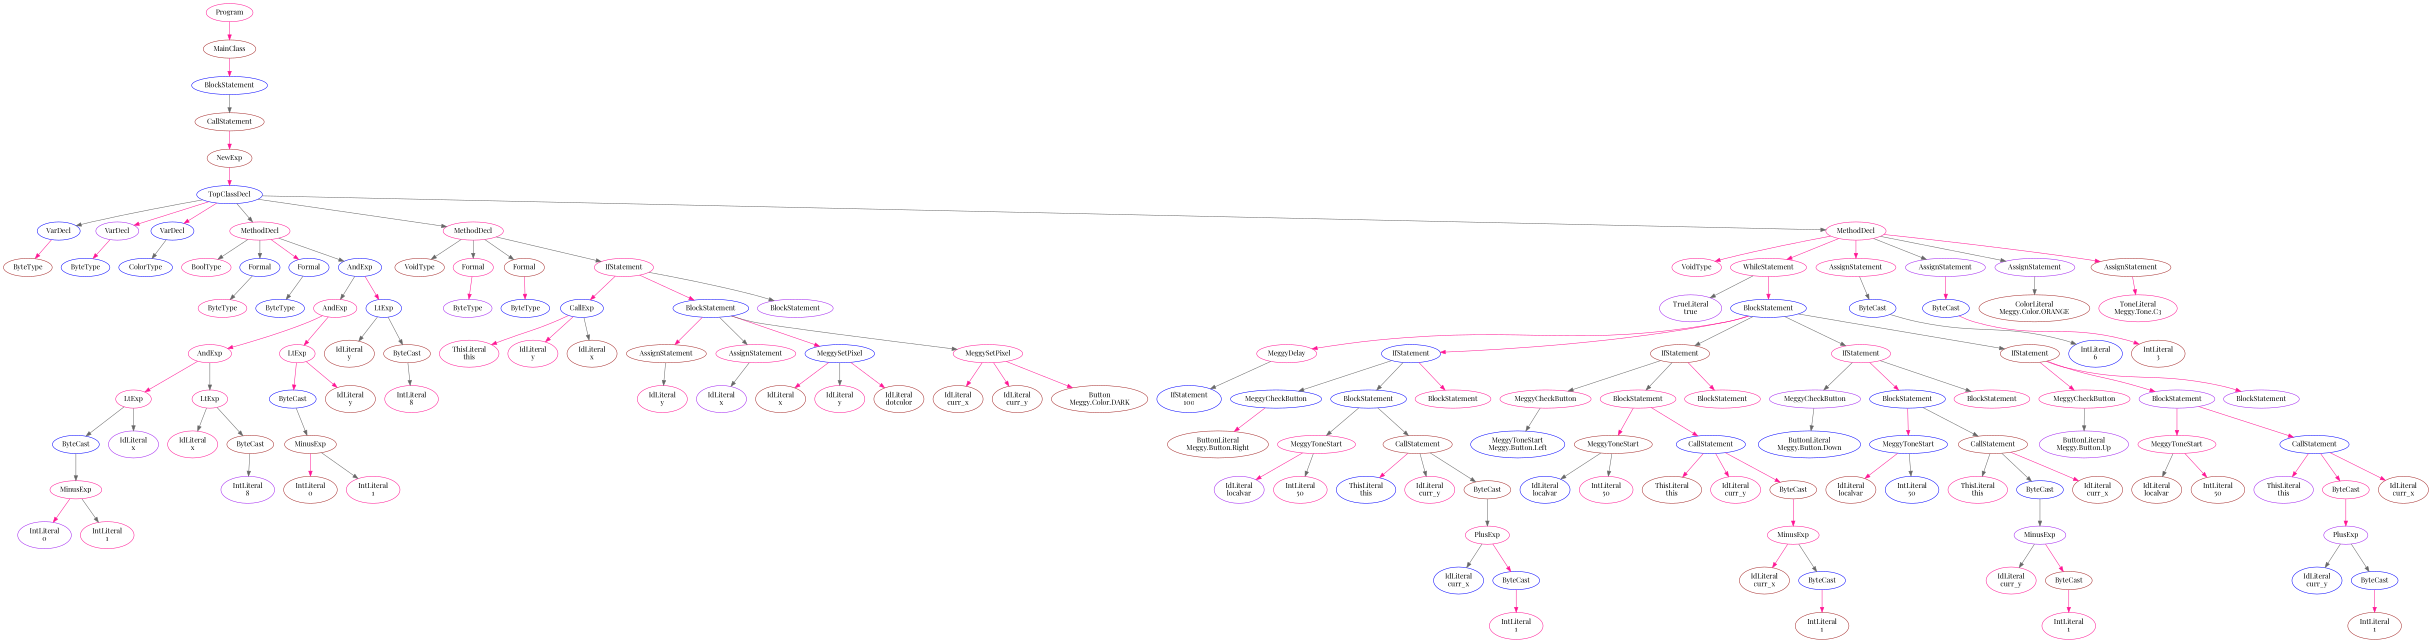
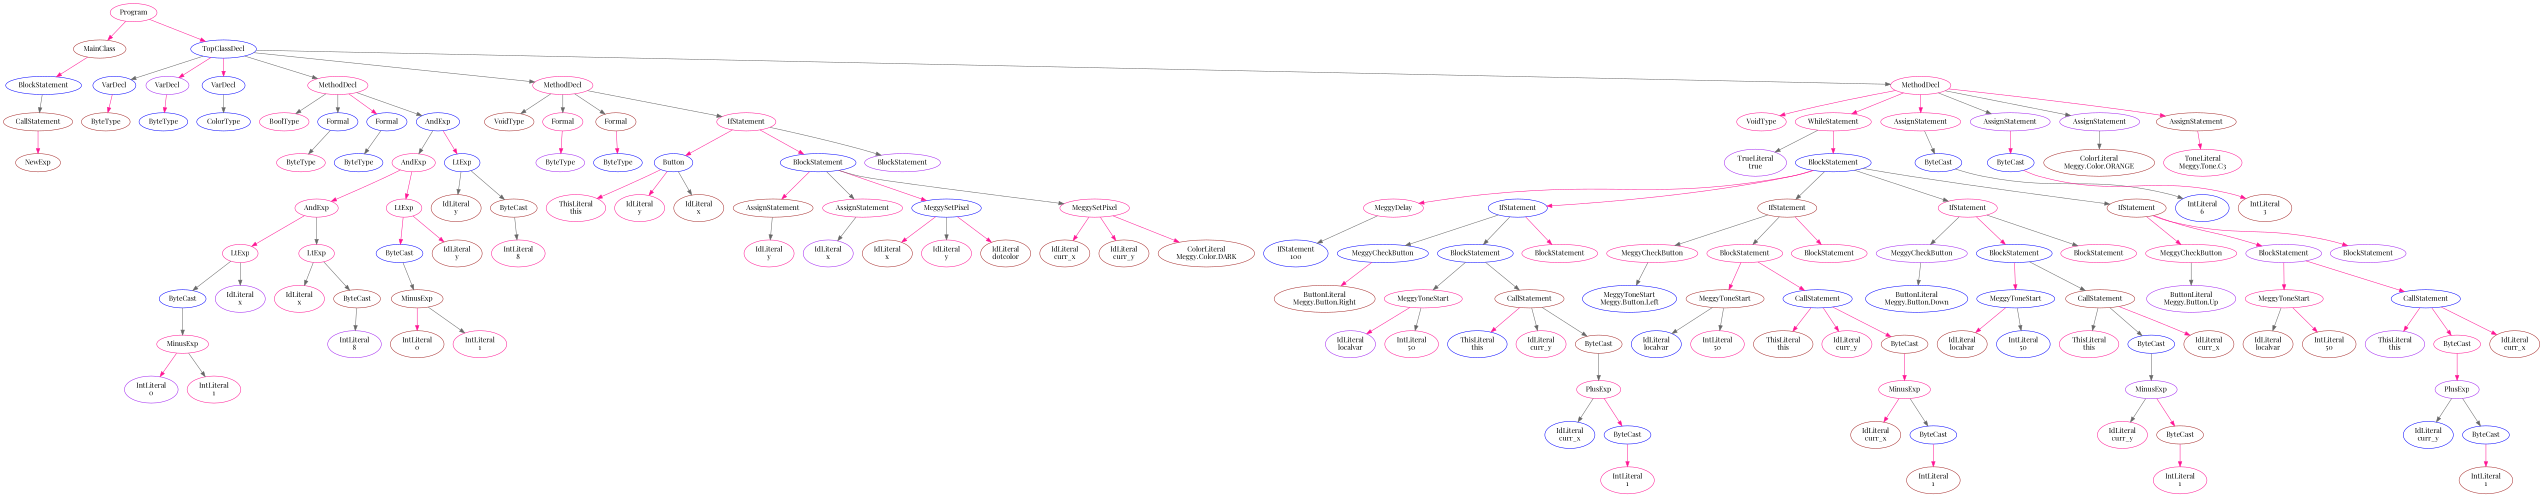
edge "NewExp" -> "TopClassDecl": now "Program" -> "TopClassDecl"
node "CallExp": label "CallExp" -> "Button"
node "Button Meggy.Color.DARK": label "Button Meggy.Color.DARK" -> "ColorLiteral Meggy.Color.DARK"
